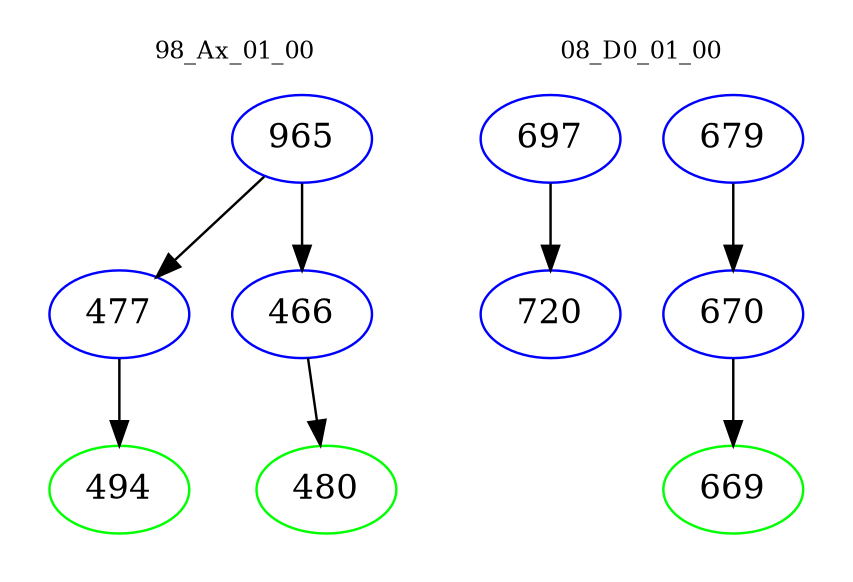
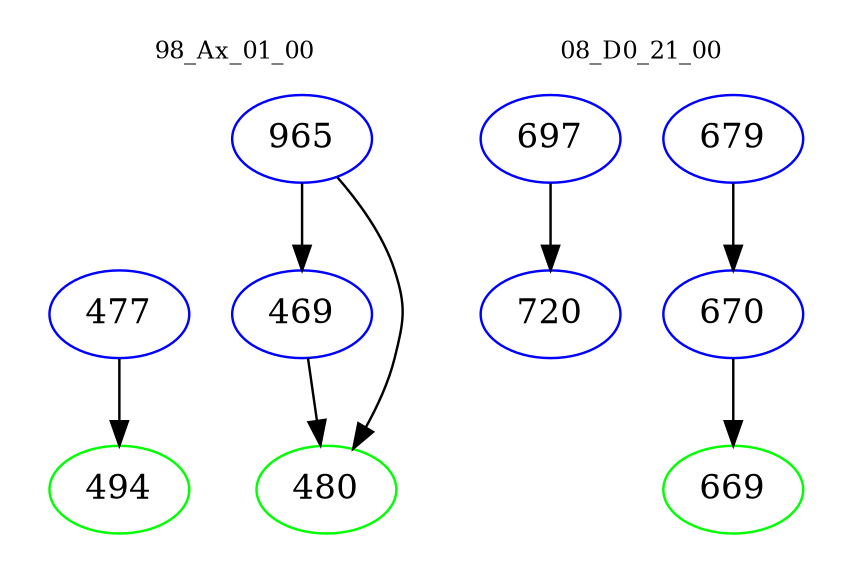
cluster "08_D0_01_00": label "08_D0_01_00" -> "08_D0_21_00"
edge "965" -> "477": now "965" -> "480"
node "466": label "466" -> "469"
